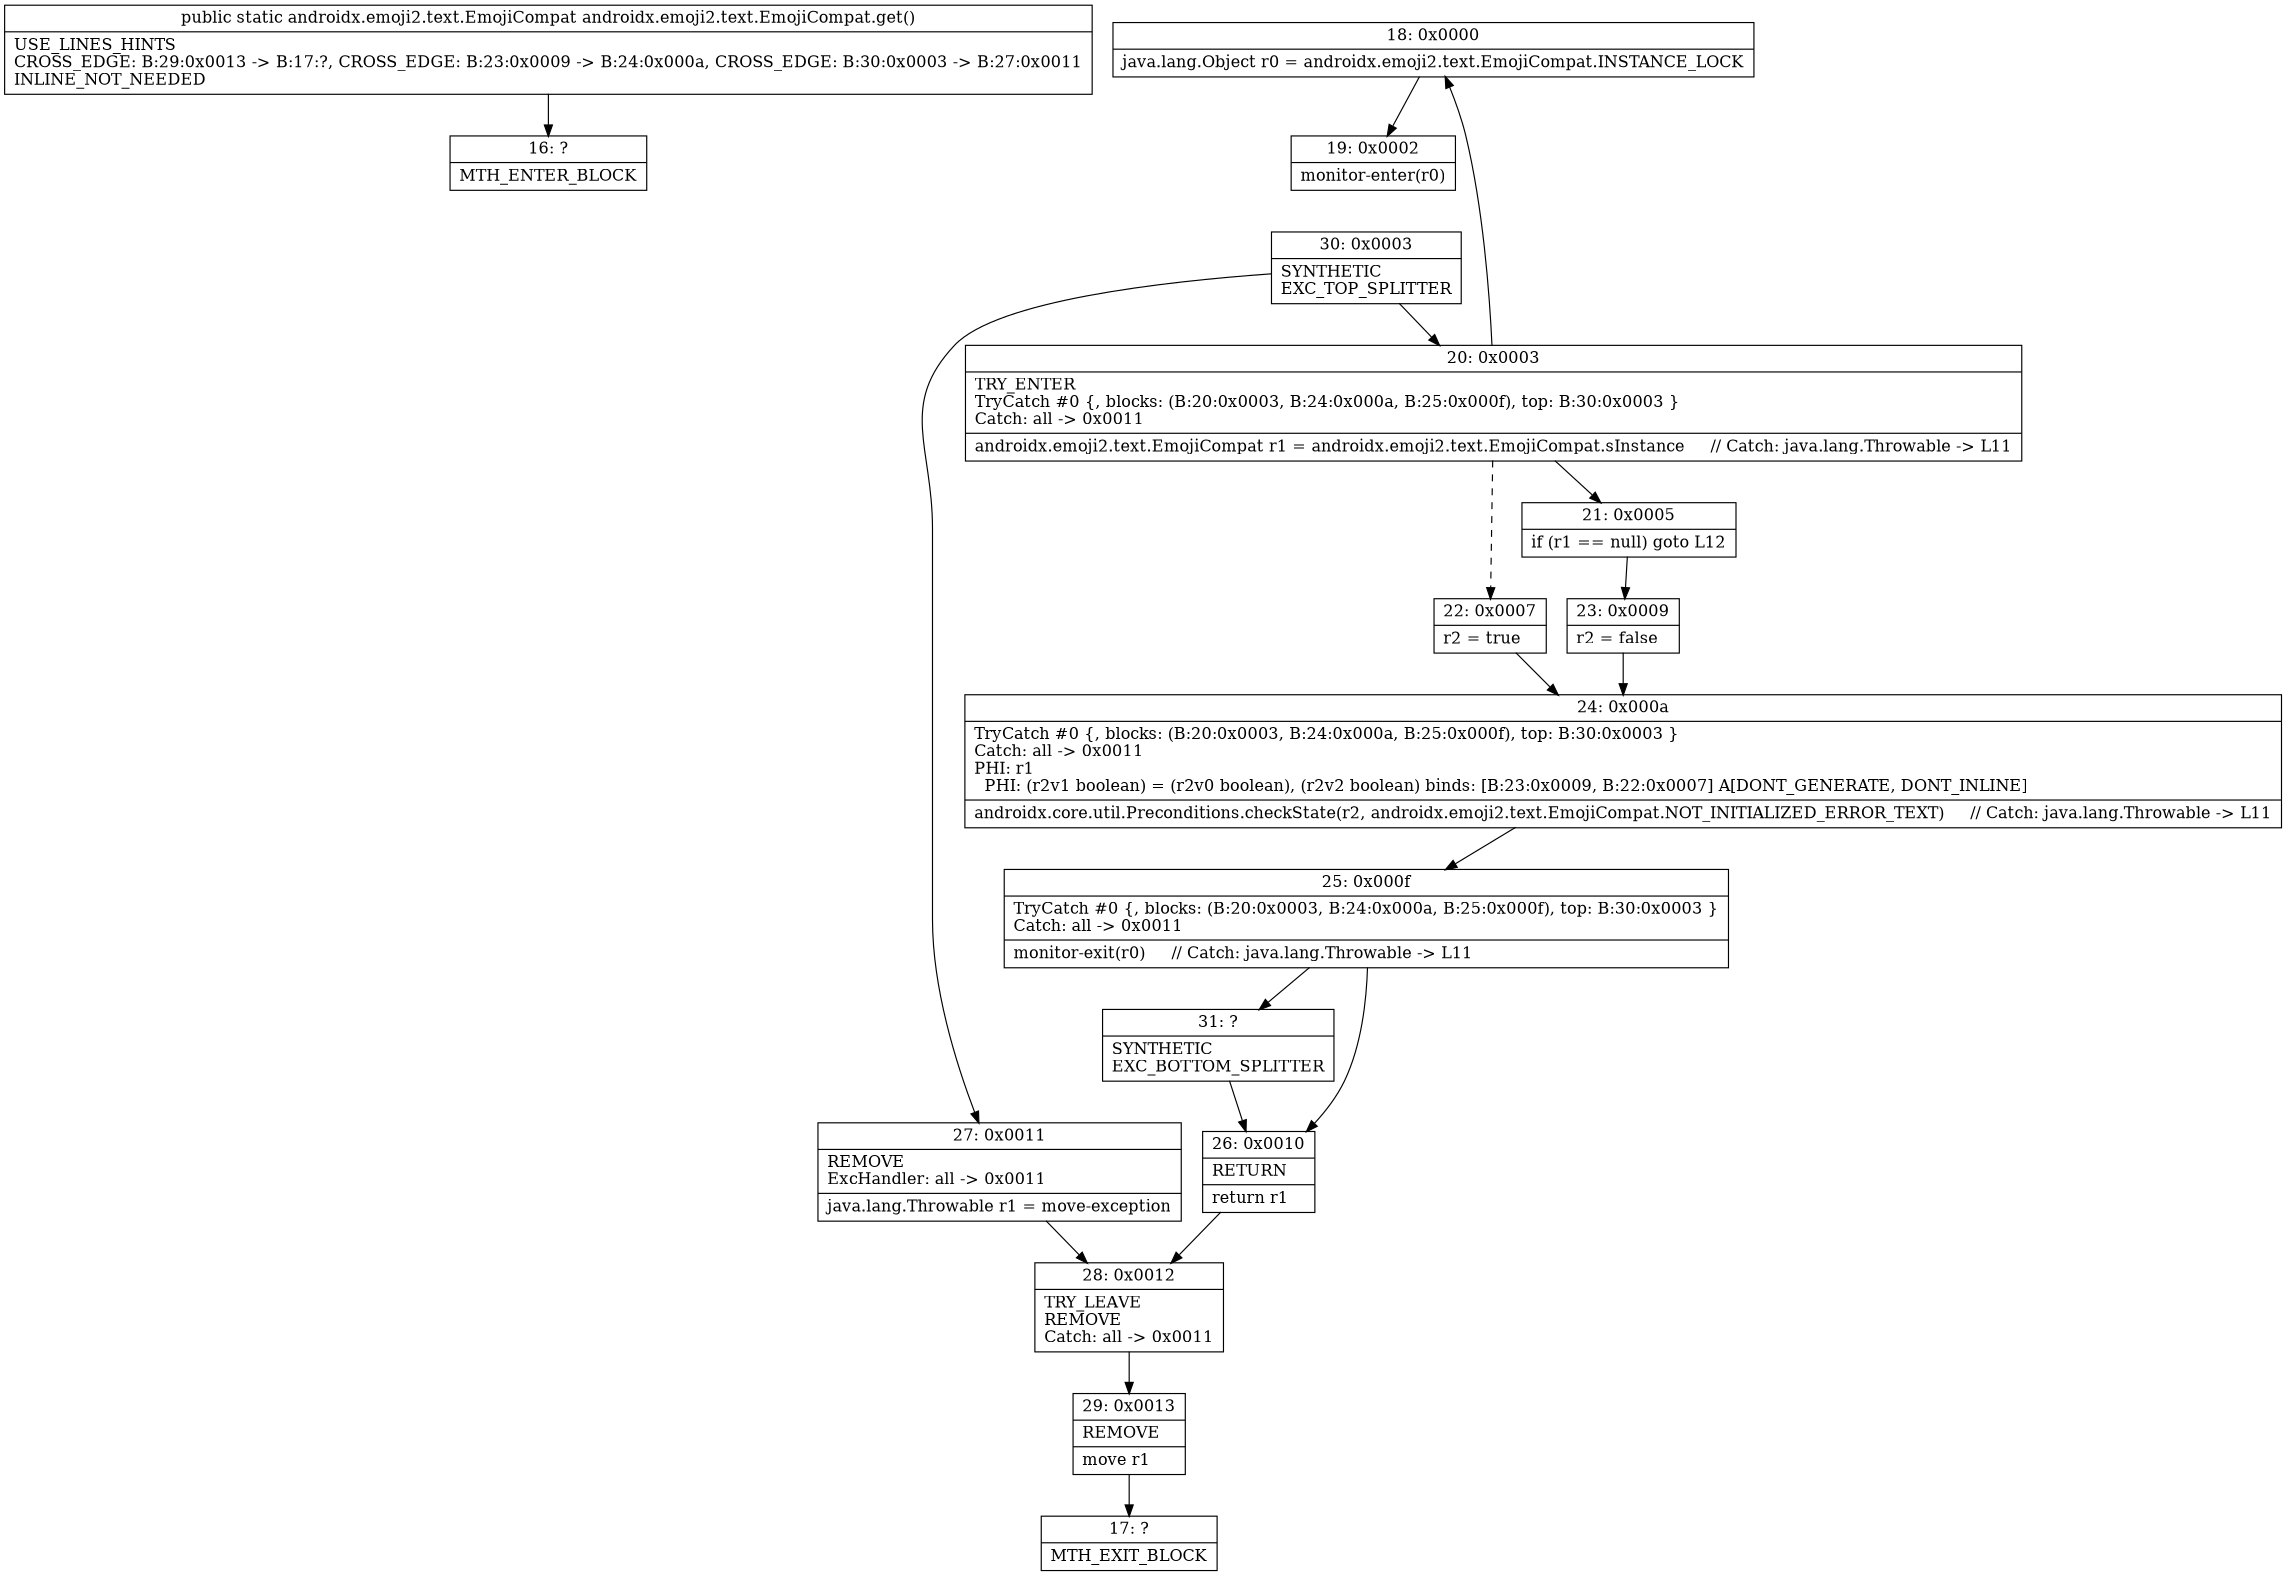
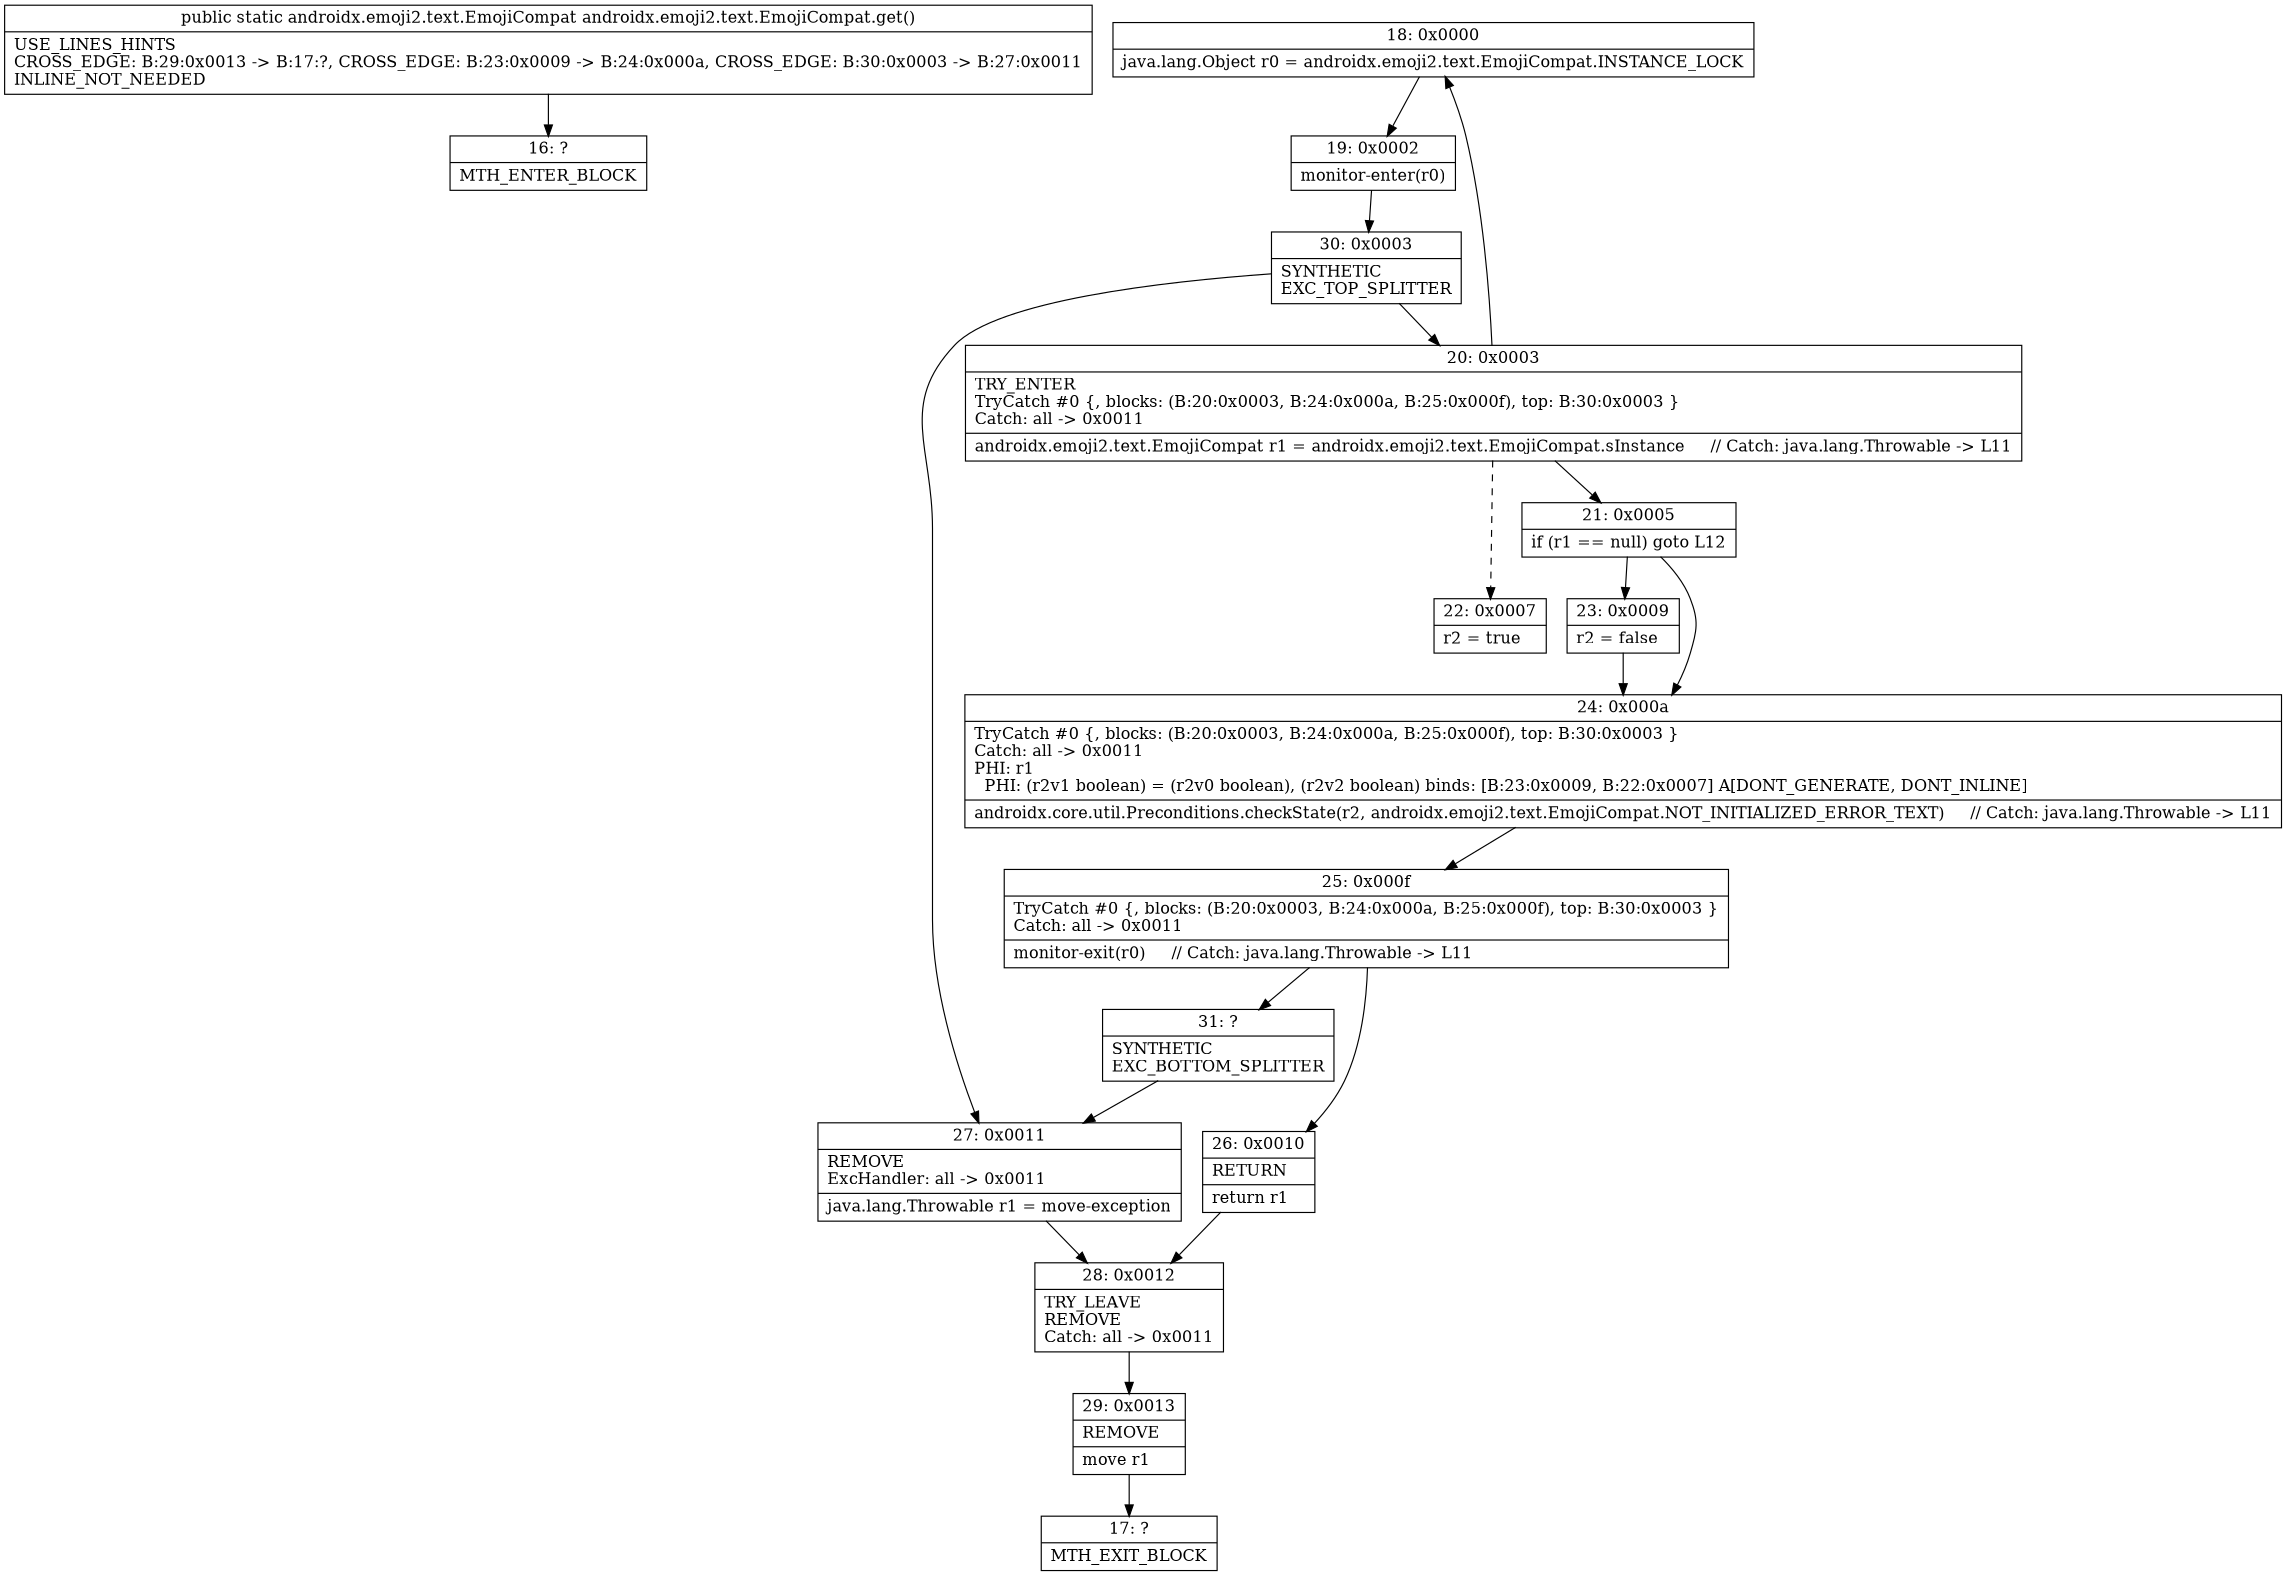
edge "19: 0x0002" -> "30: 0x0003": added
edge "22: 0x0007" -> "24: 0x000a": now "21: 0x0005" -> "24: 0x000a"
edge "31: ?" -> "26: 0x0010": now "31: ?" -> "27: 0x0011"
